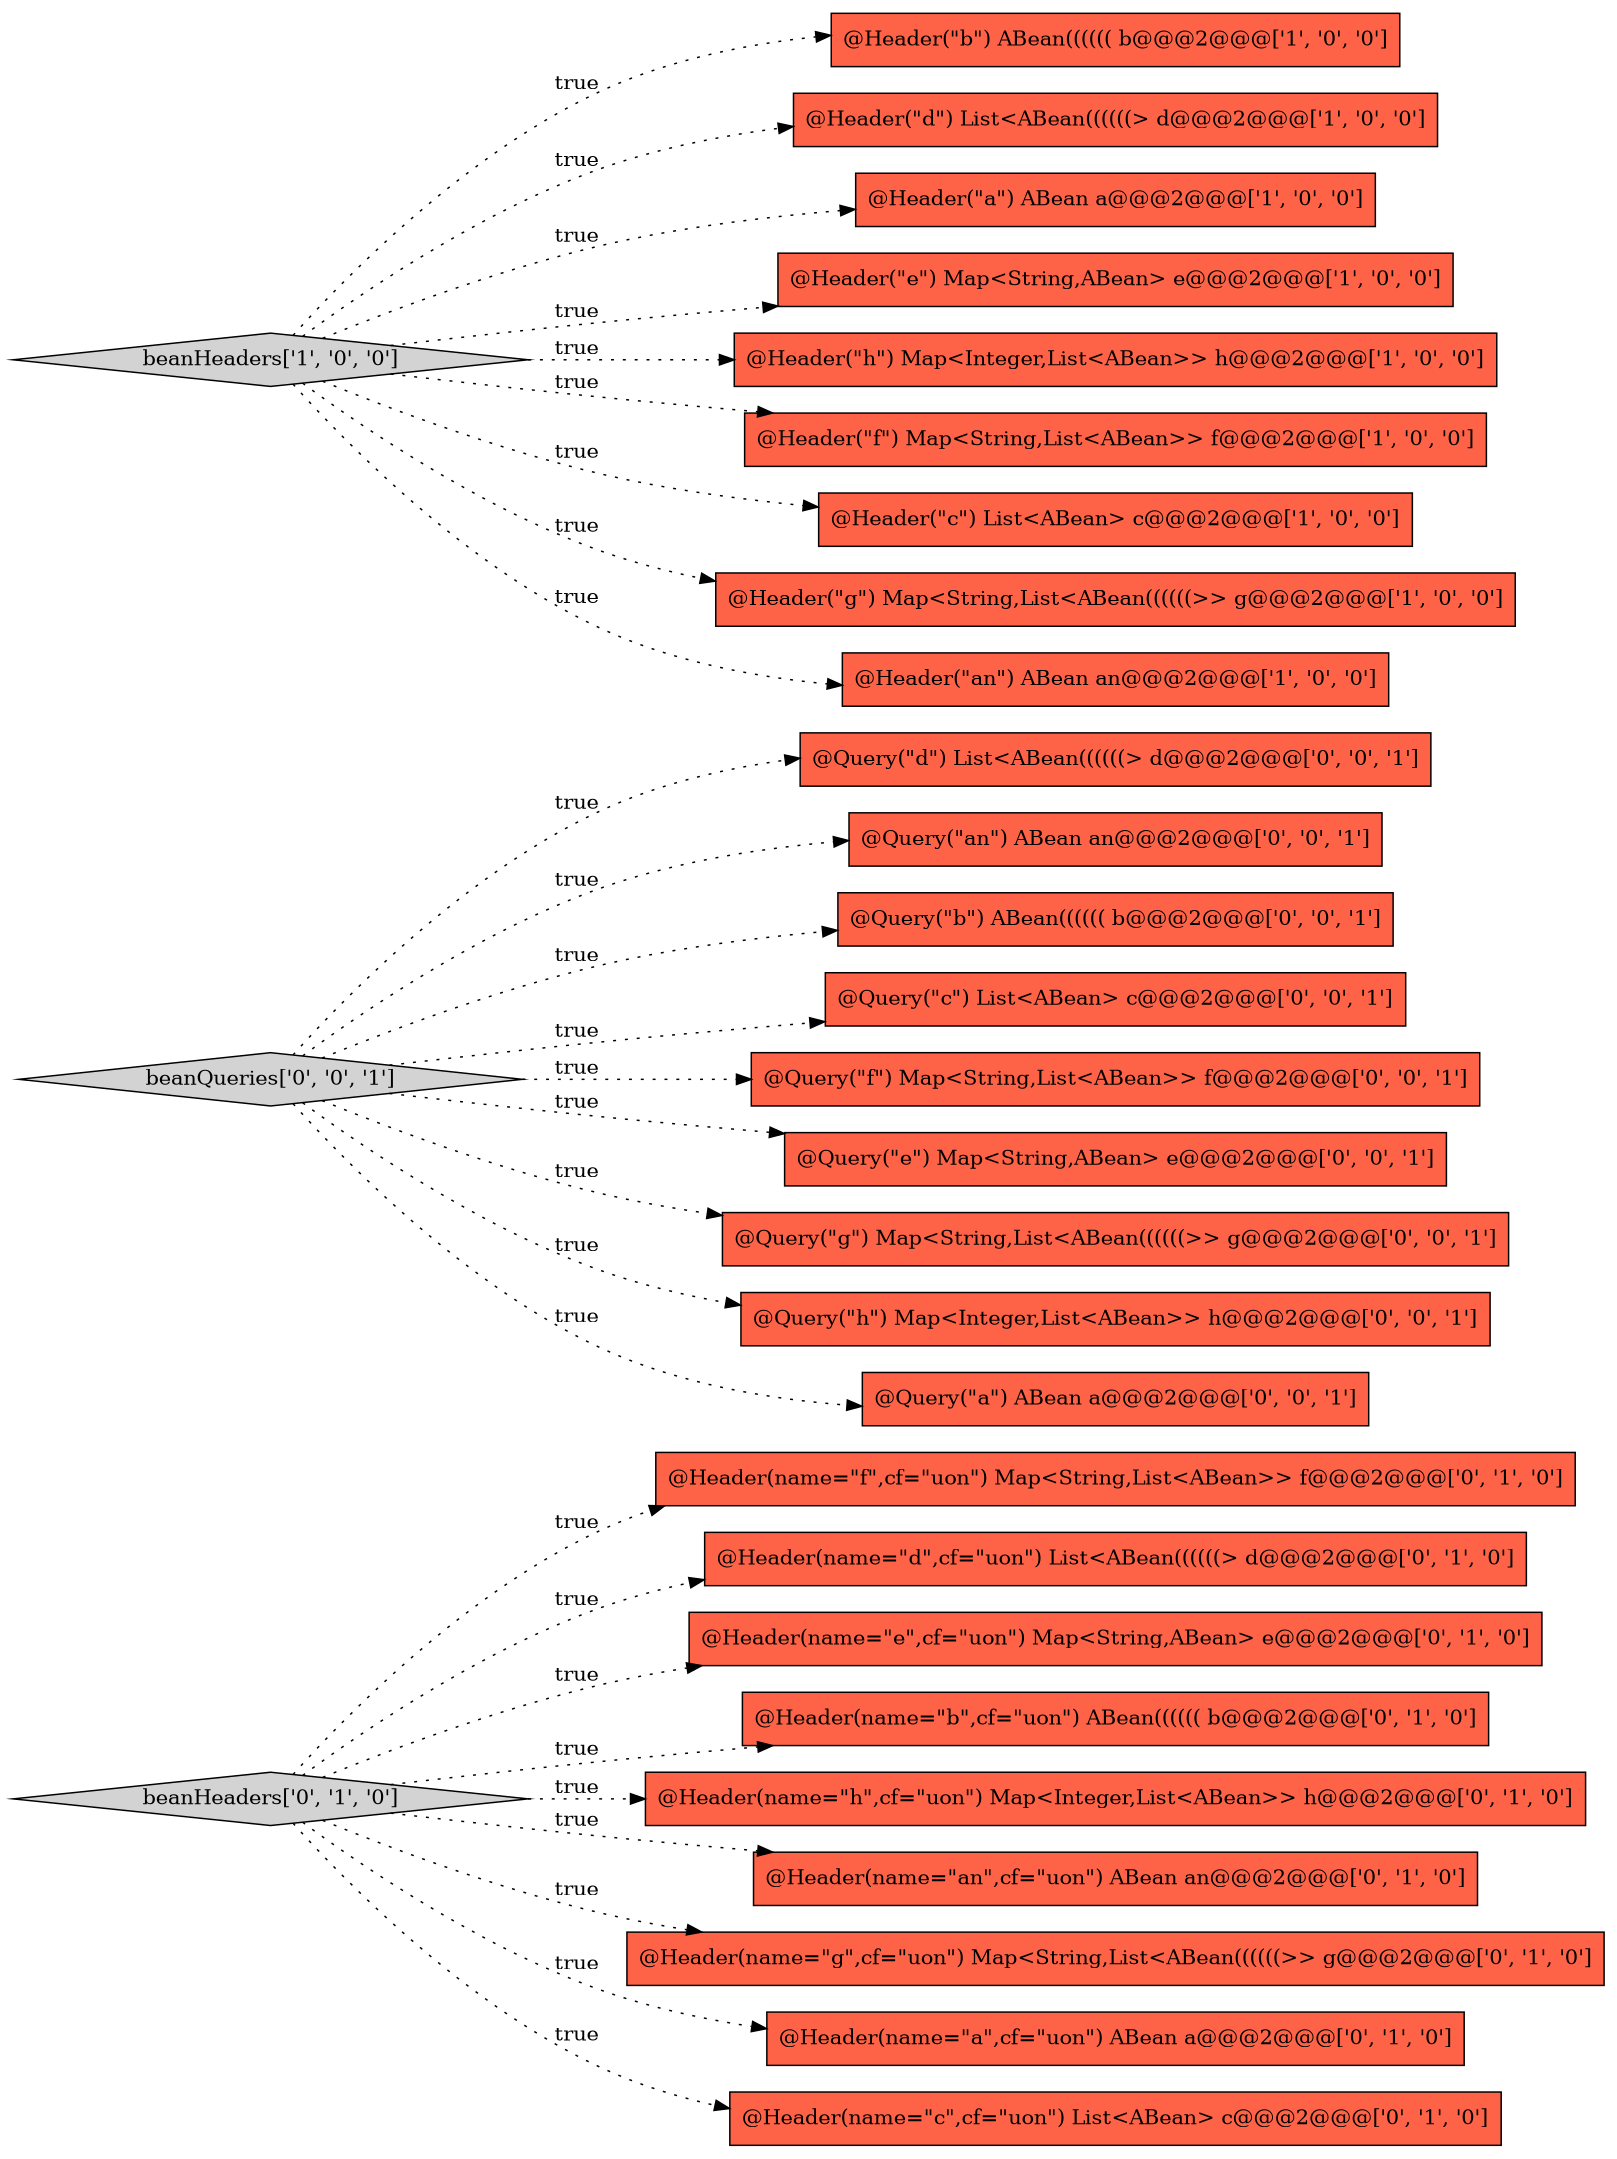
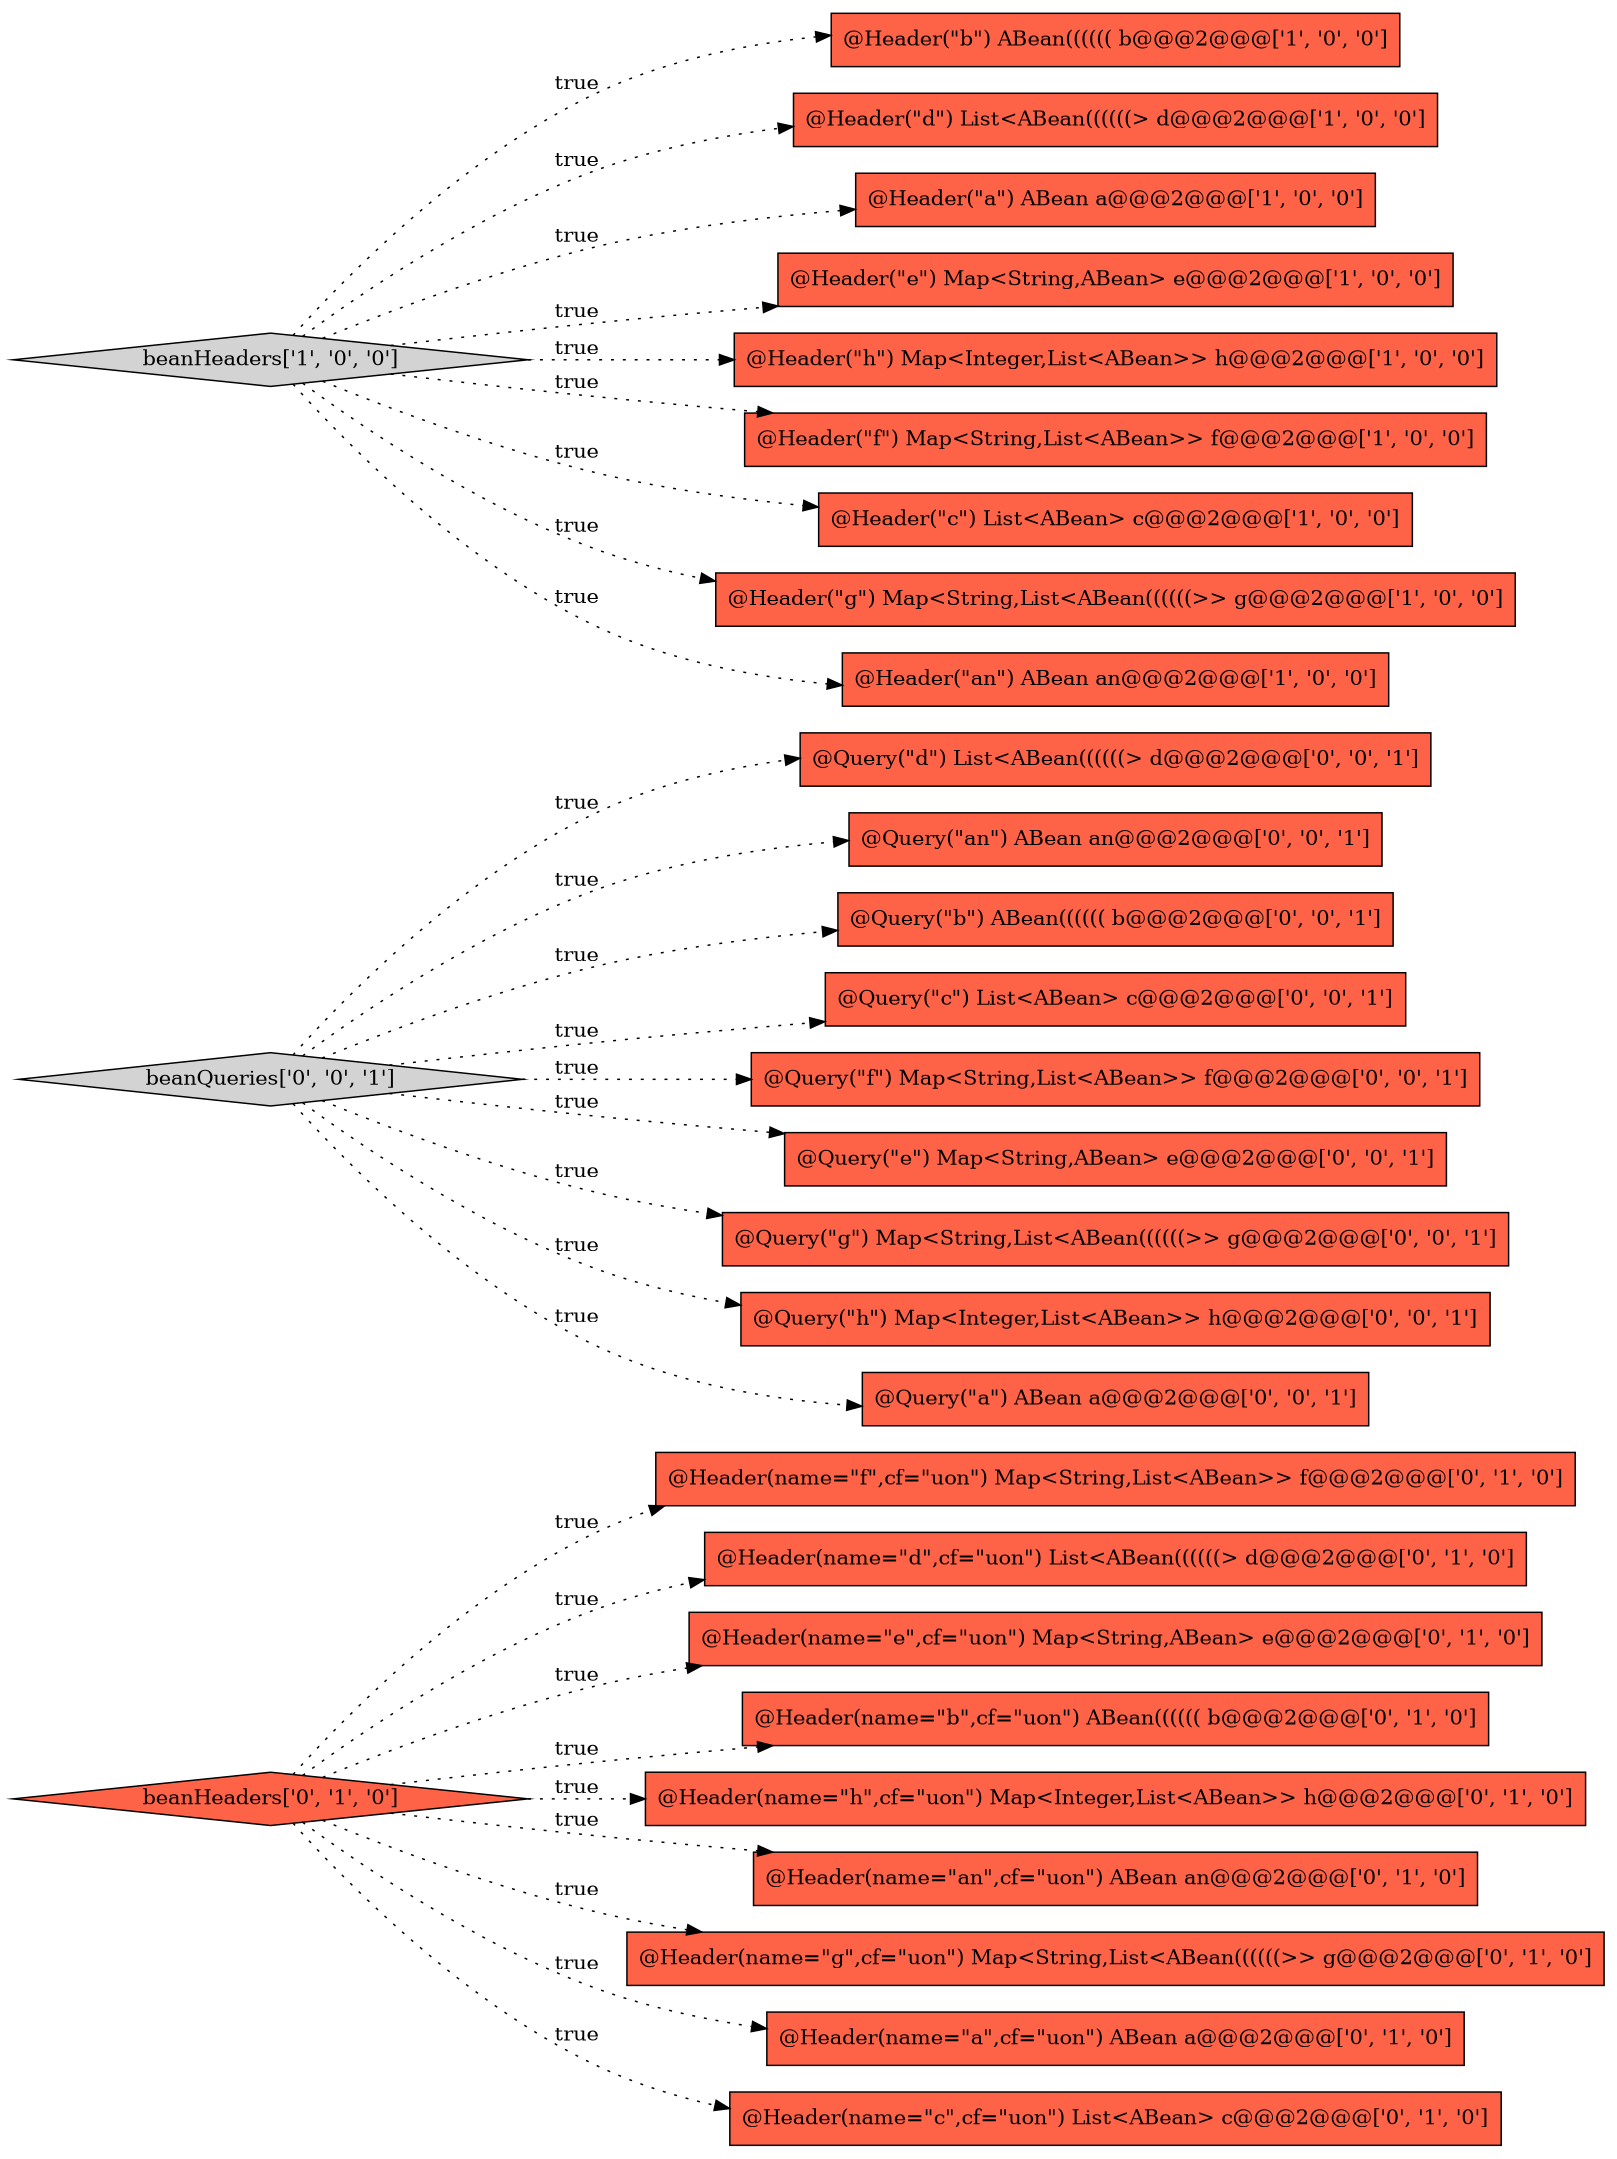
node "beanHeaders['0', '1', '0']": fillcolor lightgray -> tomato
